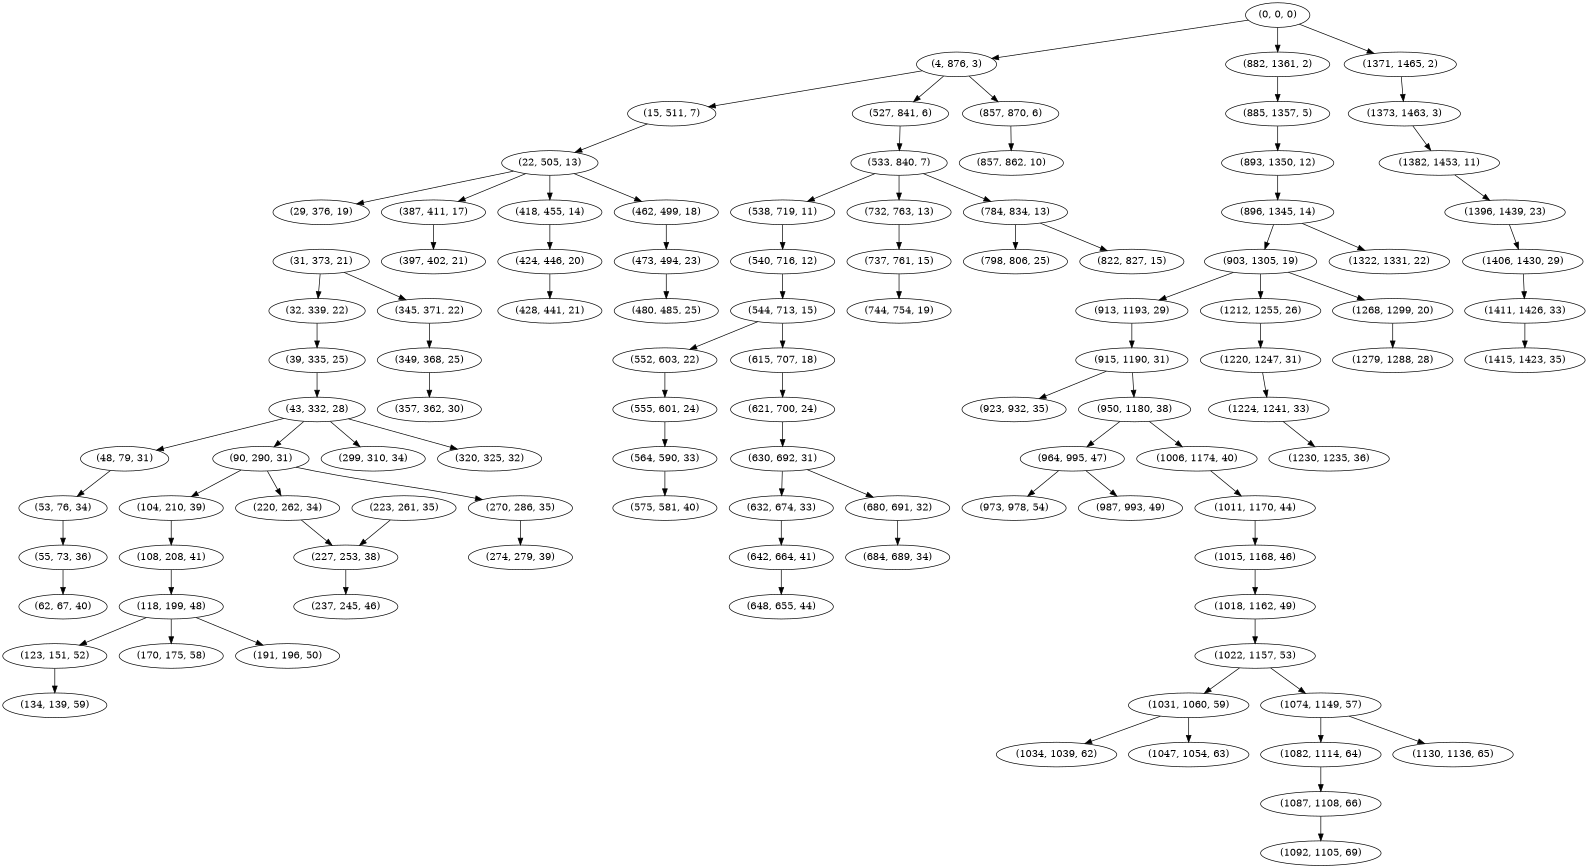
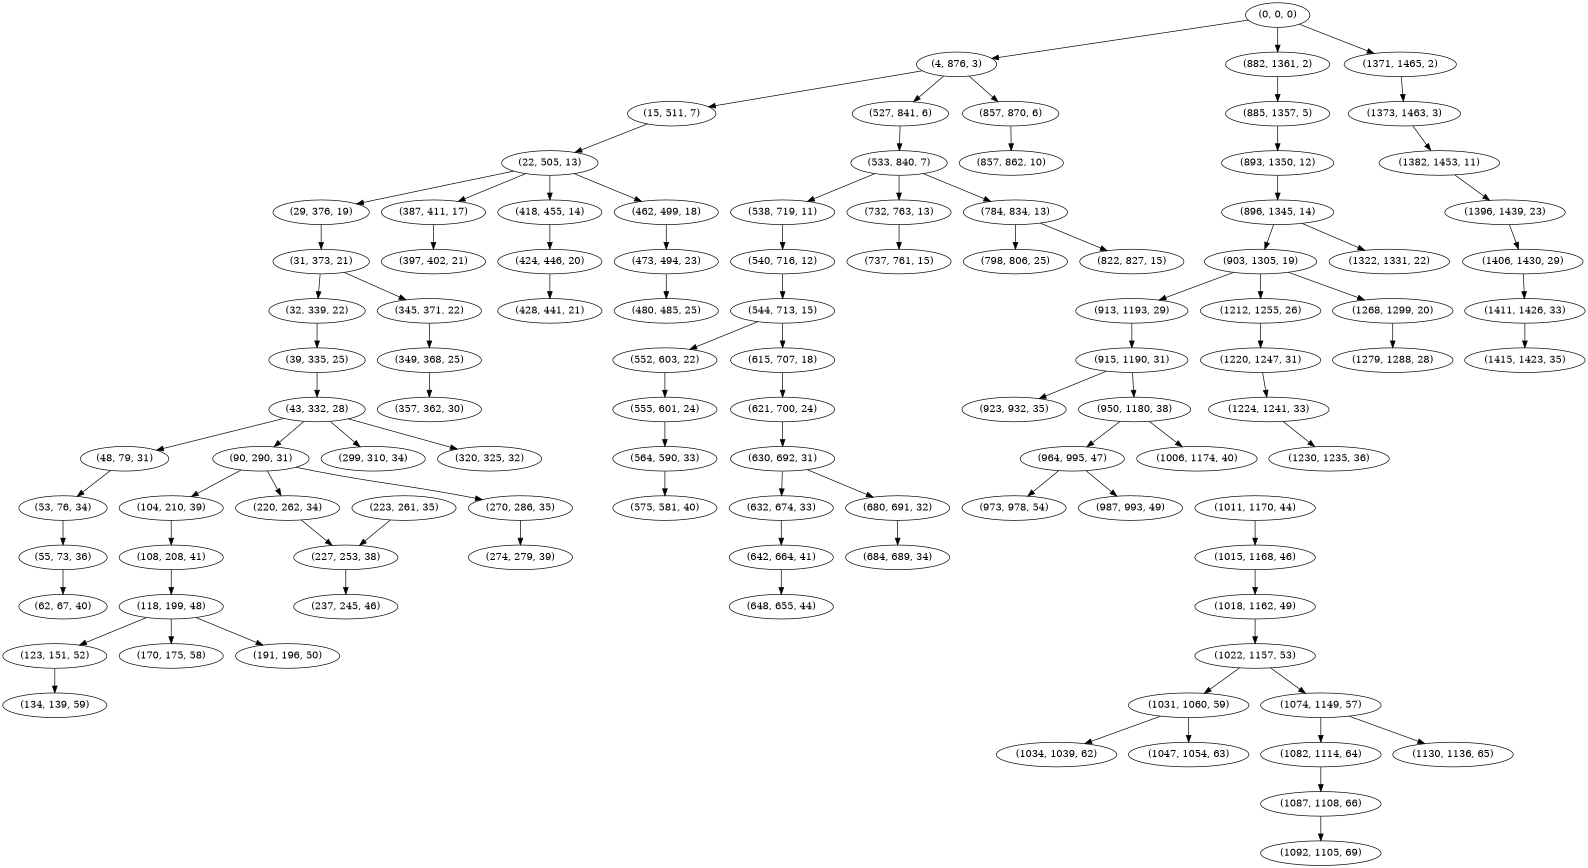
edge "(29, 376, 19)" -> "(31, 373, 21)": added
node "(744, 754, 19)": removed
edge "(1006, 1174, 40)" -> "(1011, 1170, 44)": removed
